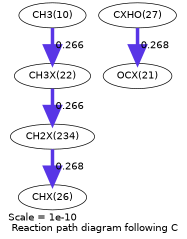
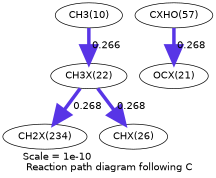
node "CXHO(27)": label "CXHO(27)" -> "CXHO(57)"
edge "CH3X(22)" -> "CH2X(234)": label " 0.266" -> " 0.268"
edge "CH2X(234)" -> "CHX(26)": now "CH3X(22)" -> "CHX(26)"
